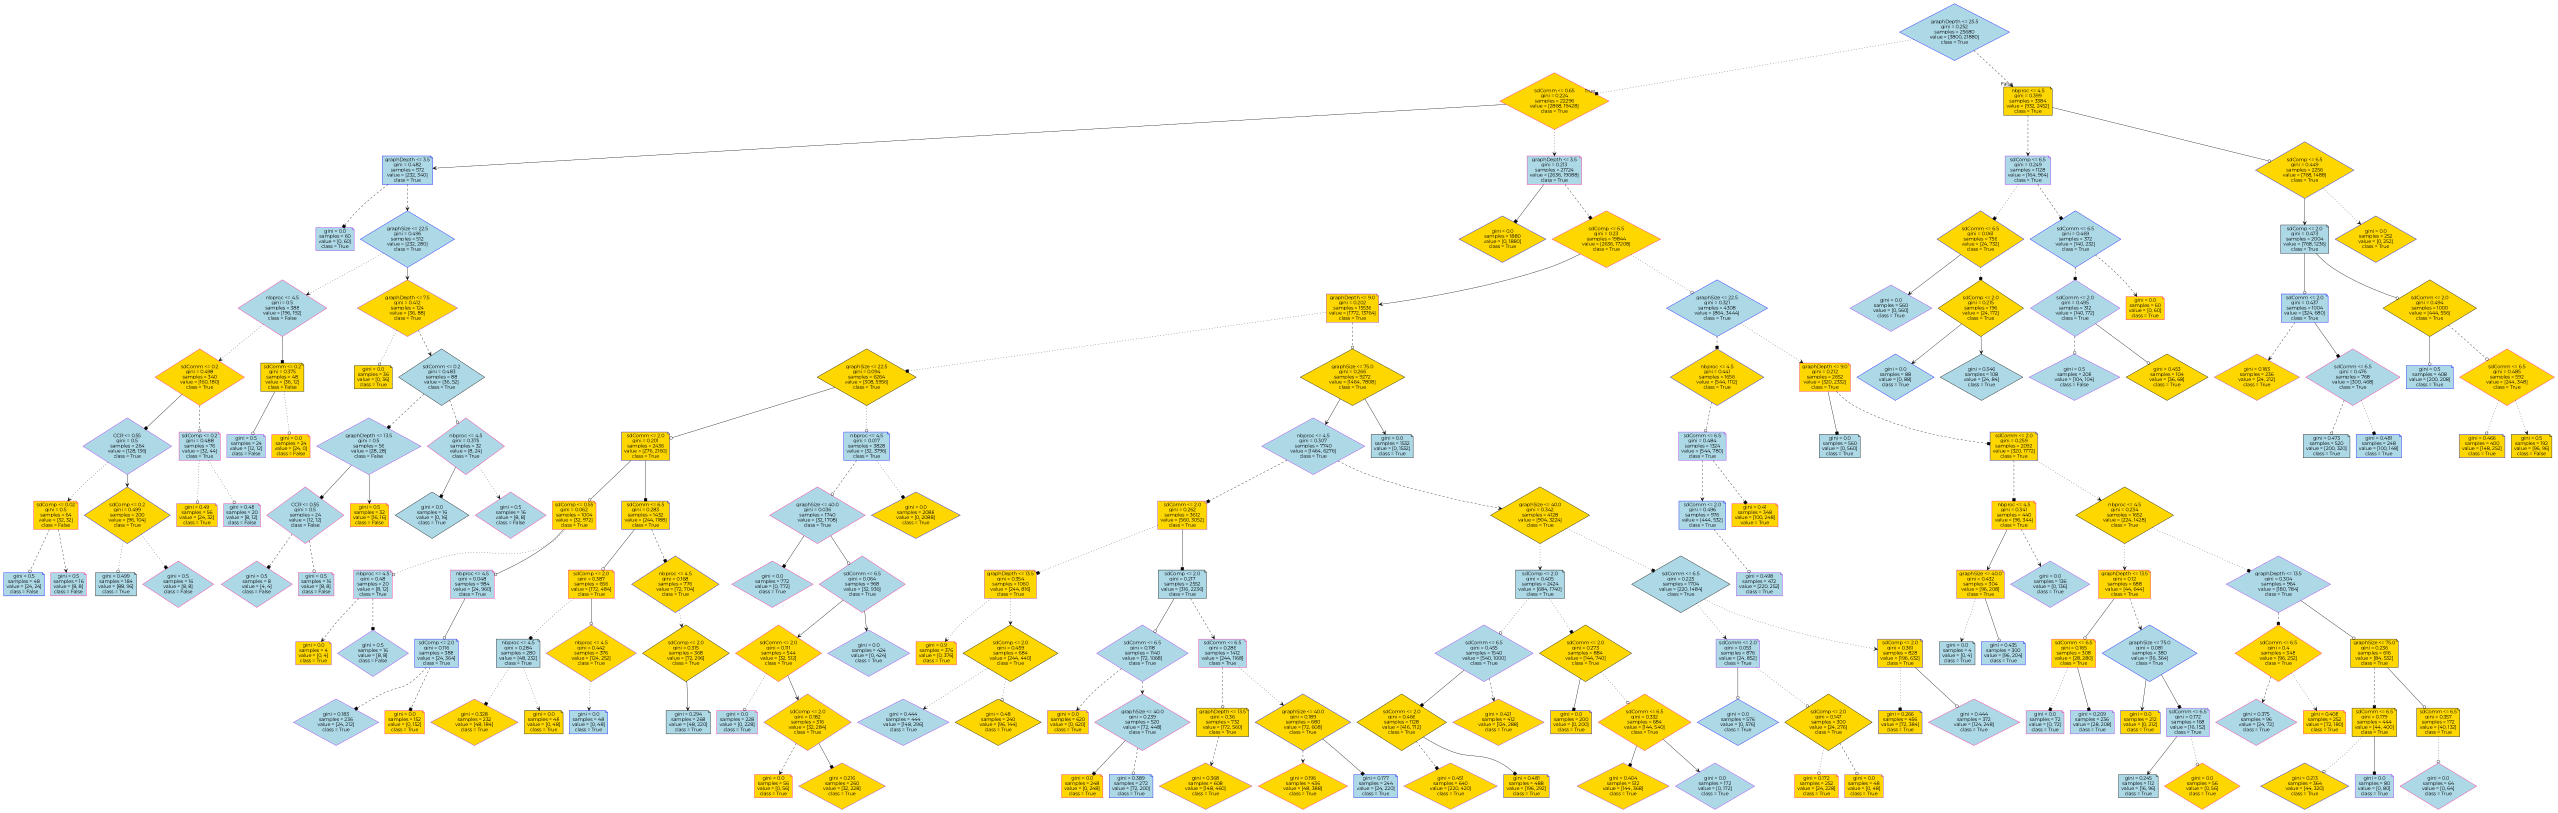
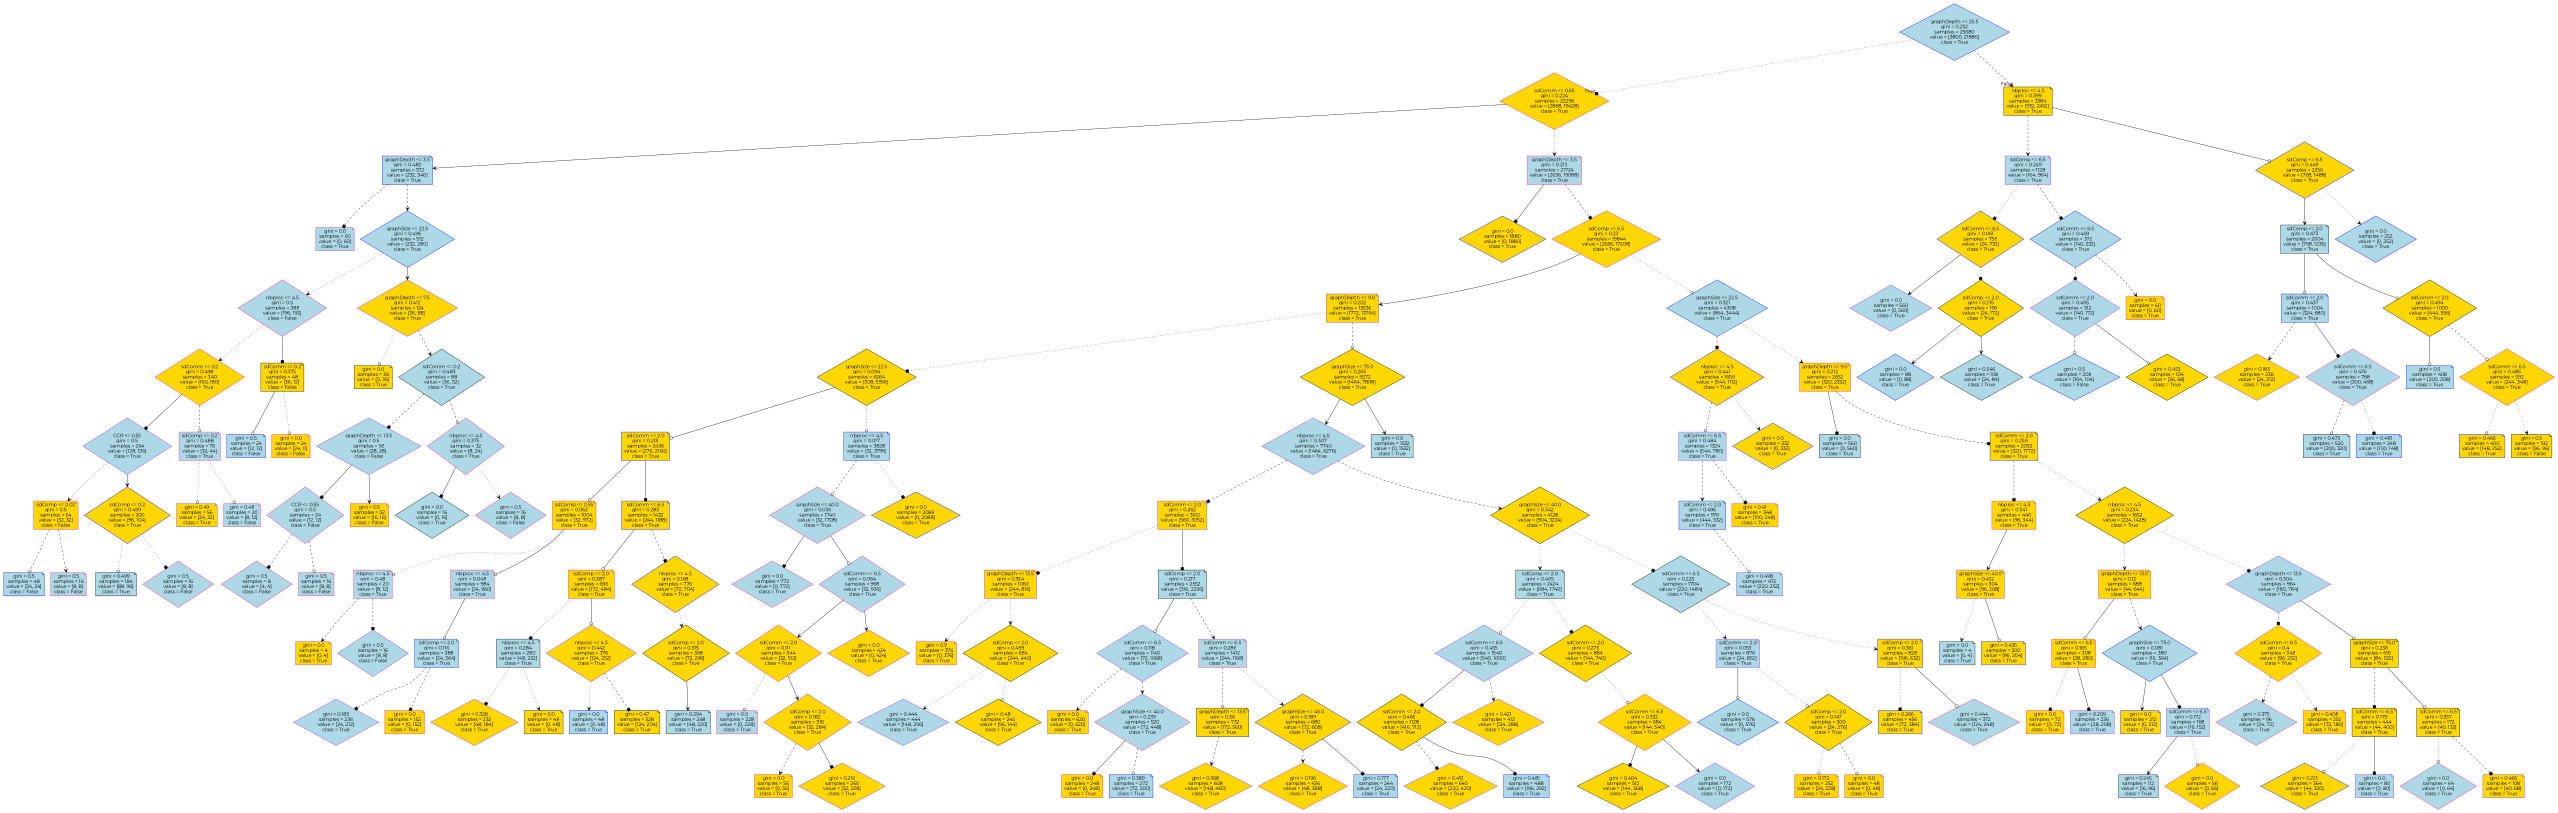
node "gini = 0.0 samples = 252 value = [0, 252] class = True": fillcolor gold -> lightblue
node "gini = 0.5 samples = 208 value = [104, 104] class = False": color purple -> blue
node "gini = 0.5 samples = 24 value = [12, 12] class = False": color purple -> blue
node "gini = 0.0 samples = 332 value = [0, 332] class = True": added
node "gini = 0.41 samples = 348 value = [100, 248] value = True": label "gini = 0.41 samples = 348 value = [100, 248] value = True" -> "gini = 0.41 samples = 348 value = [100, 248] class = True"
node "gini = 0.0 samples = 136 value = [0, 136] class = True": removed
node "gini = 0.0 samples = 424 value = [0, 424] class = True": fillcolor lightblue -> gold
node "gini = 0.435 samples = 300 value = [96, 204] class = True": fillcolor lightblue -> gold
node "gini = 0.47 samples = 328 value = [124, 204] class = True": added
node "gini = 0.0 samples = 200 value = [0, 200] class = True": removed
node "gini = 0.0 samples = 72 value = [0, 72] class = True": fillcolor lightblue -> gold
node "gini = 0.481 samples = 488 value = [196, 292] class = True": fillcolor gold -> lightblue
node "gini = 0.404 samples = 512 value = [144, 368] class = True": color purple -> black
node "gini = 0.466 samples = 108 value = [40, 68] class = True": added
